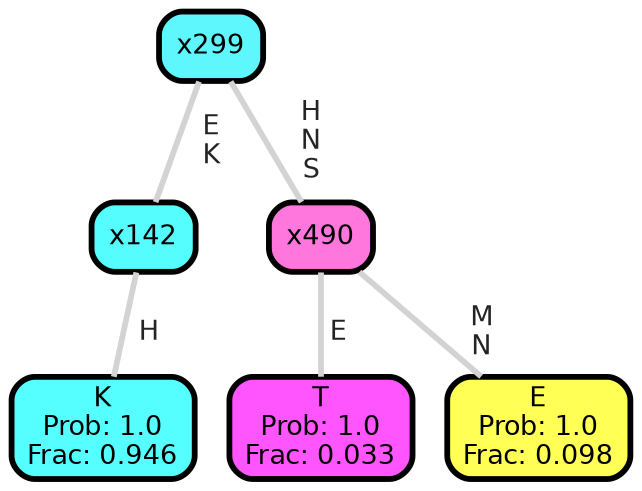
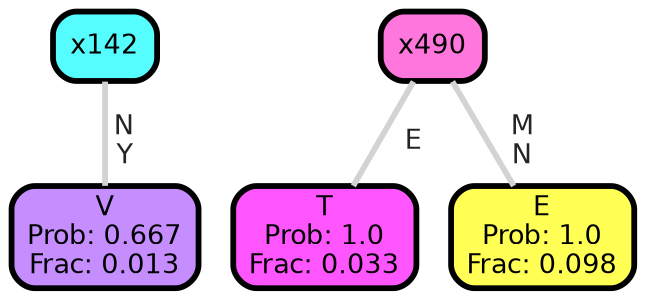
node "x299": removed
node "V Prob: 0.667 Frac: 0.013": added
node "K Prob: 1.0 Frac: 0.946": removed
